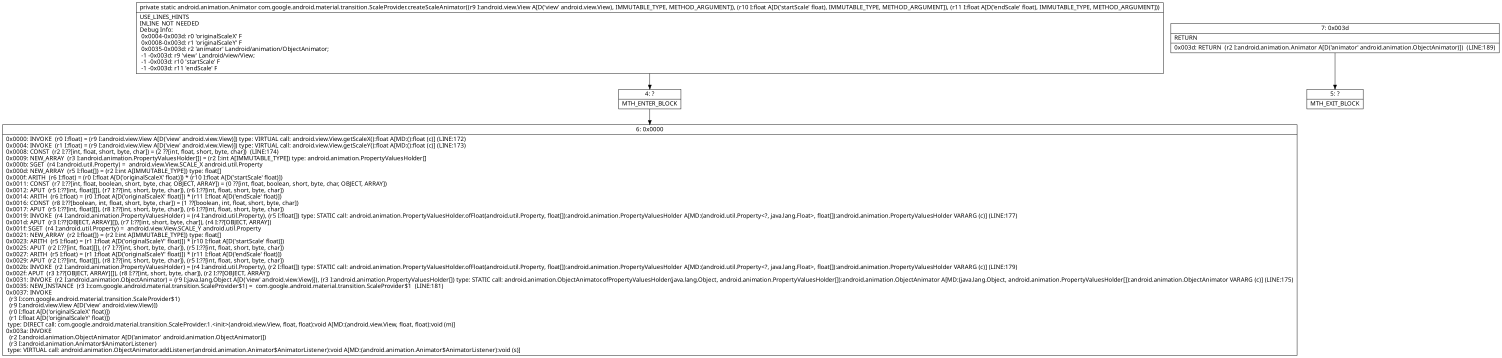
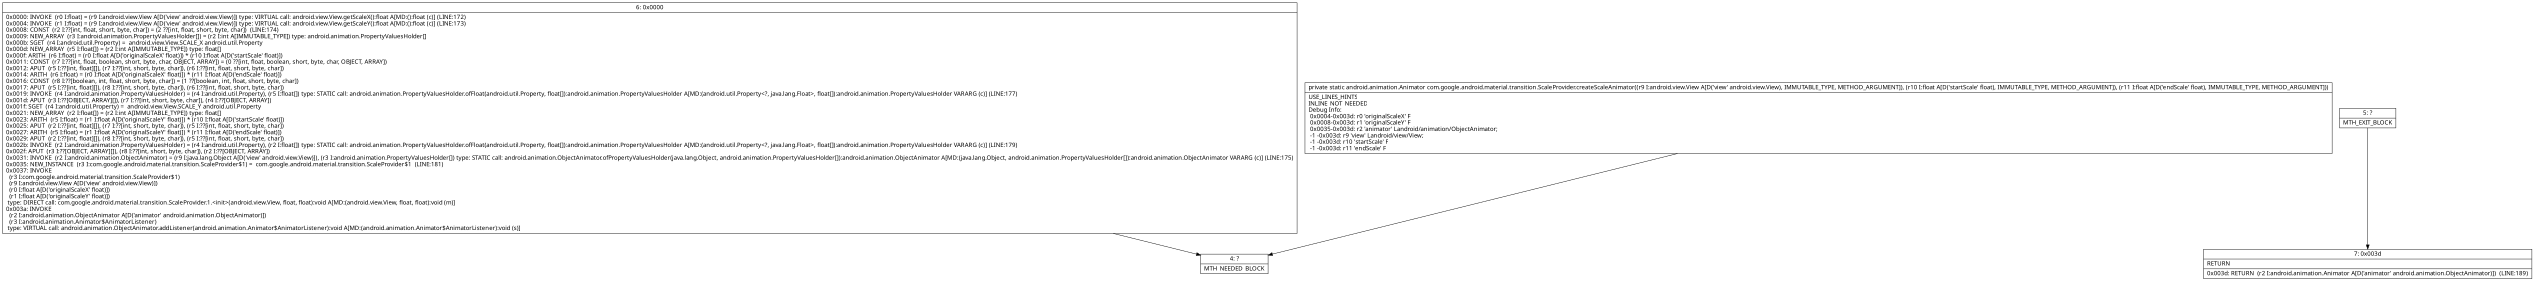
edge "7: 0x003d" -> "5: ?": reversed
node "4: ?": text "MTH_ENTER_BLOCK" -> "MTH_NEEDED_BLOCK"
edge "4: ?" -> "6: 0x0000": reversed
